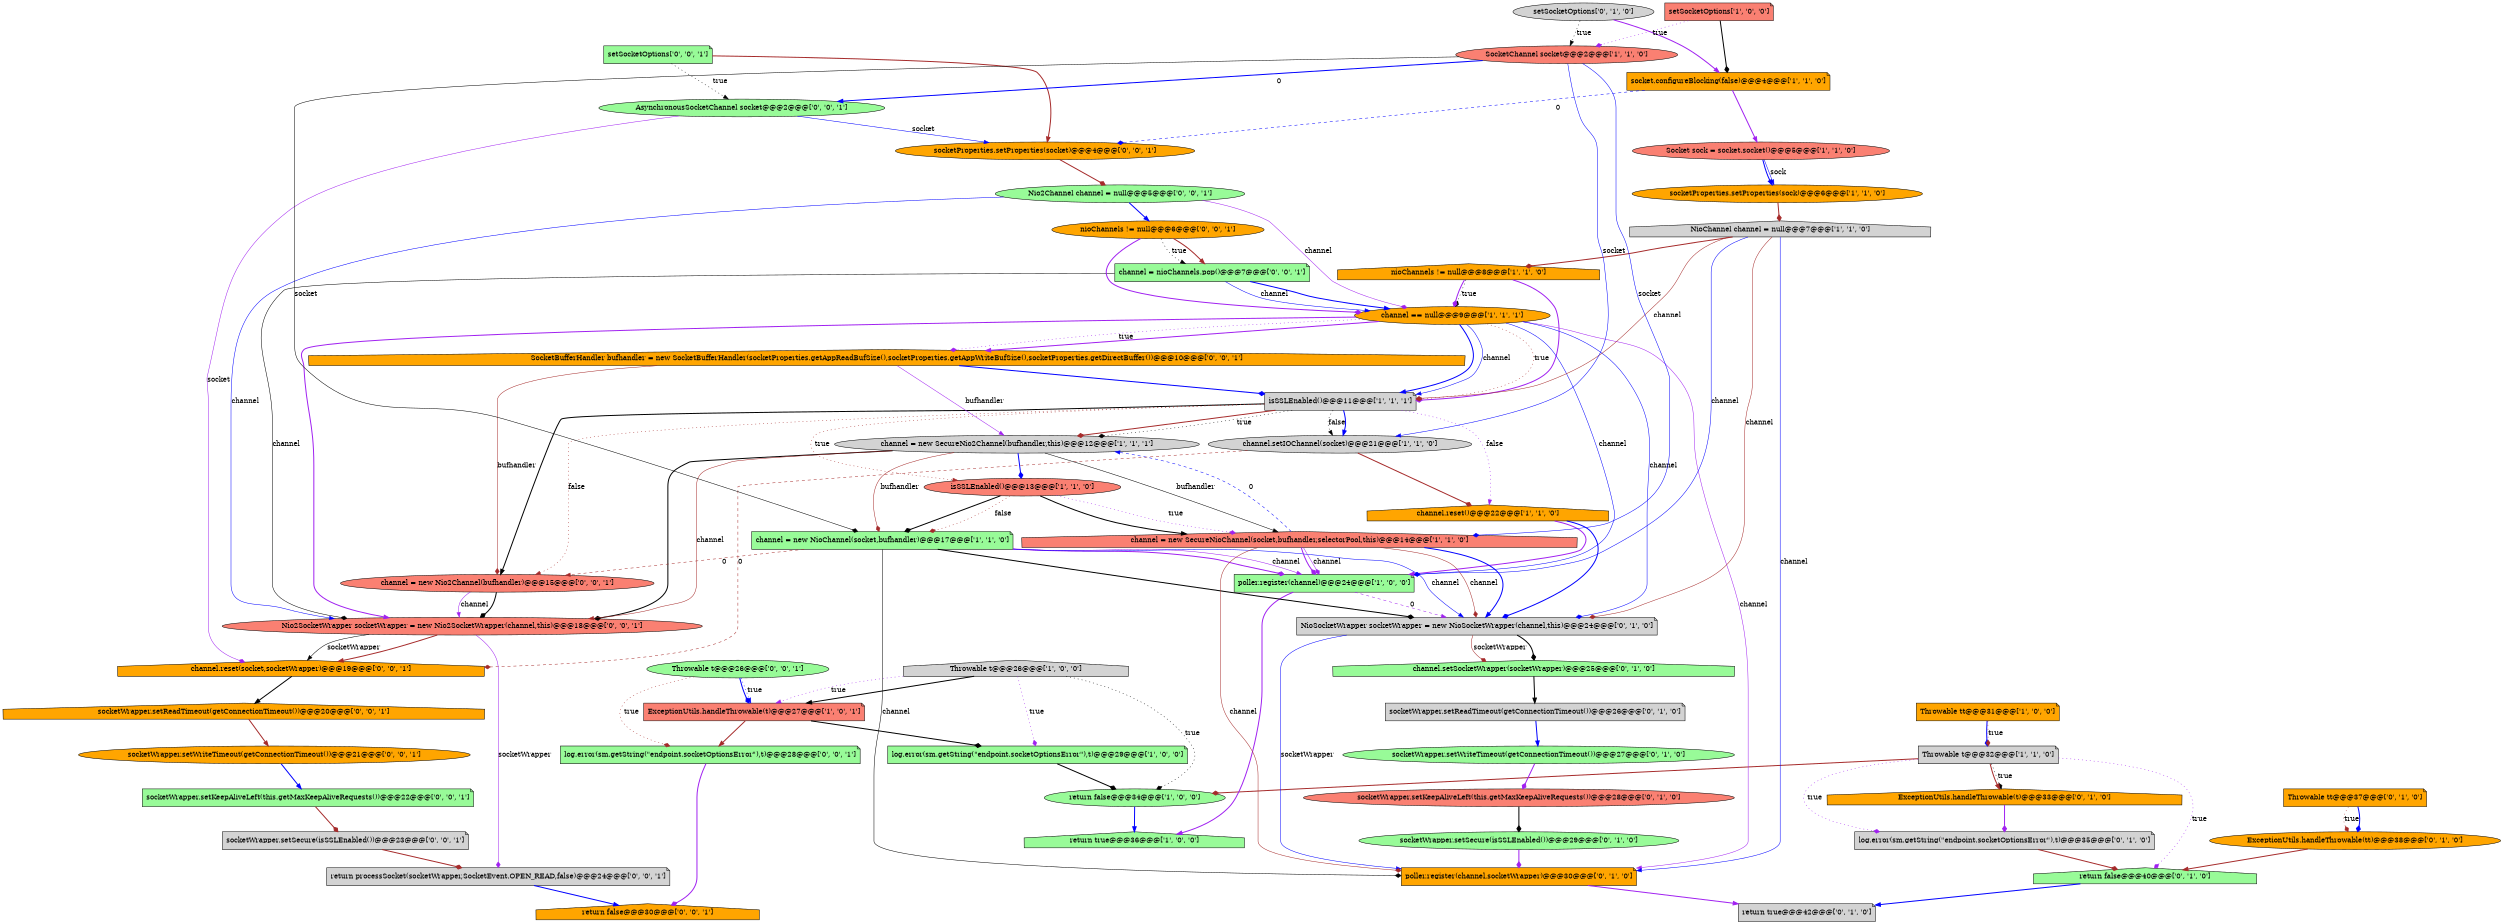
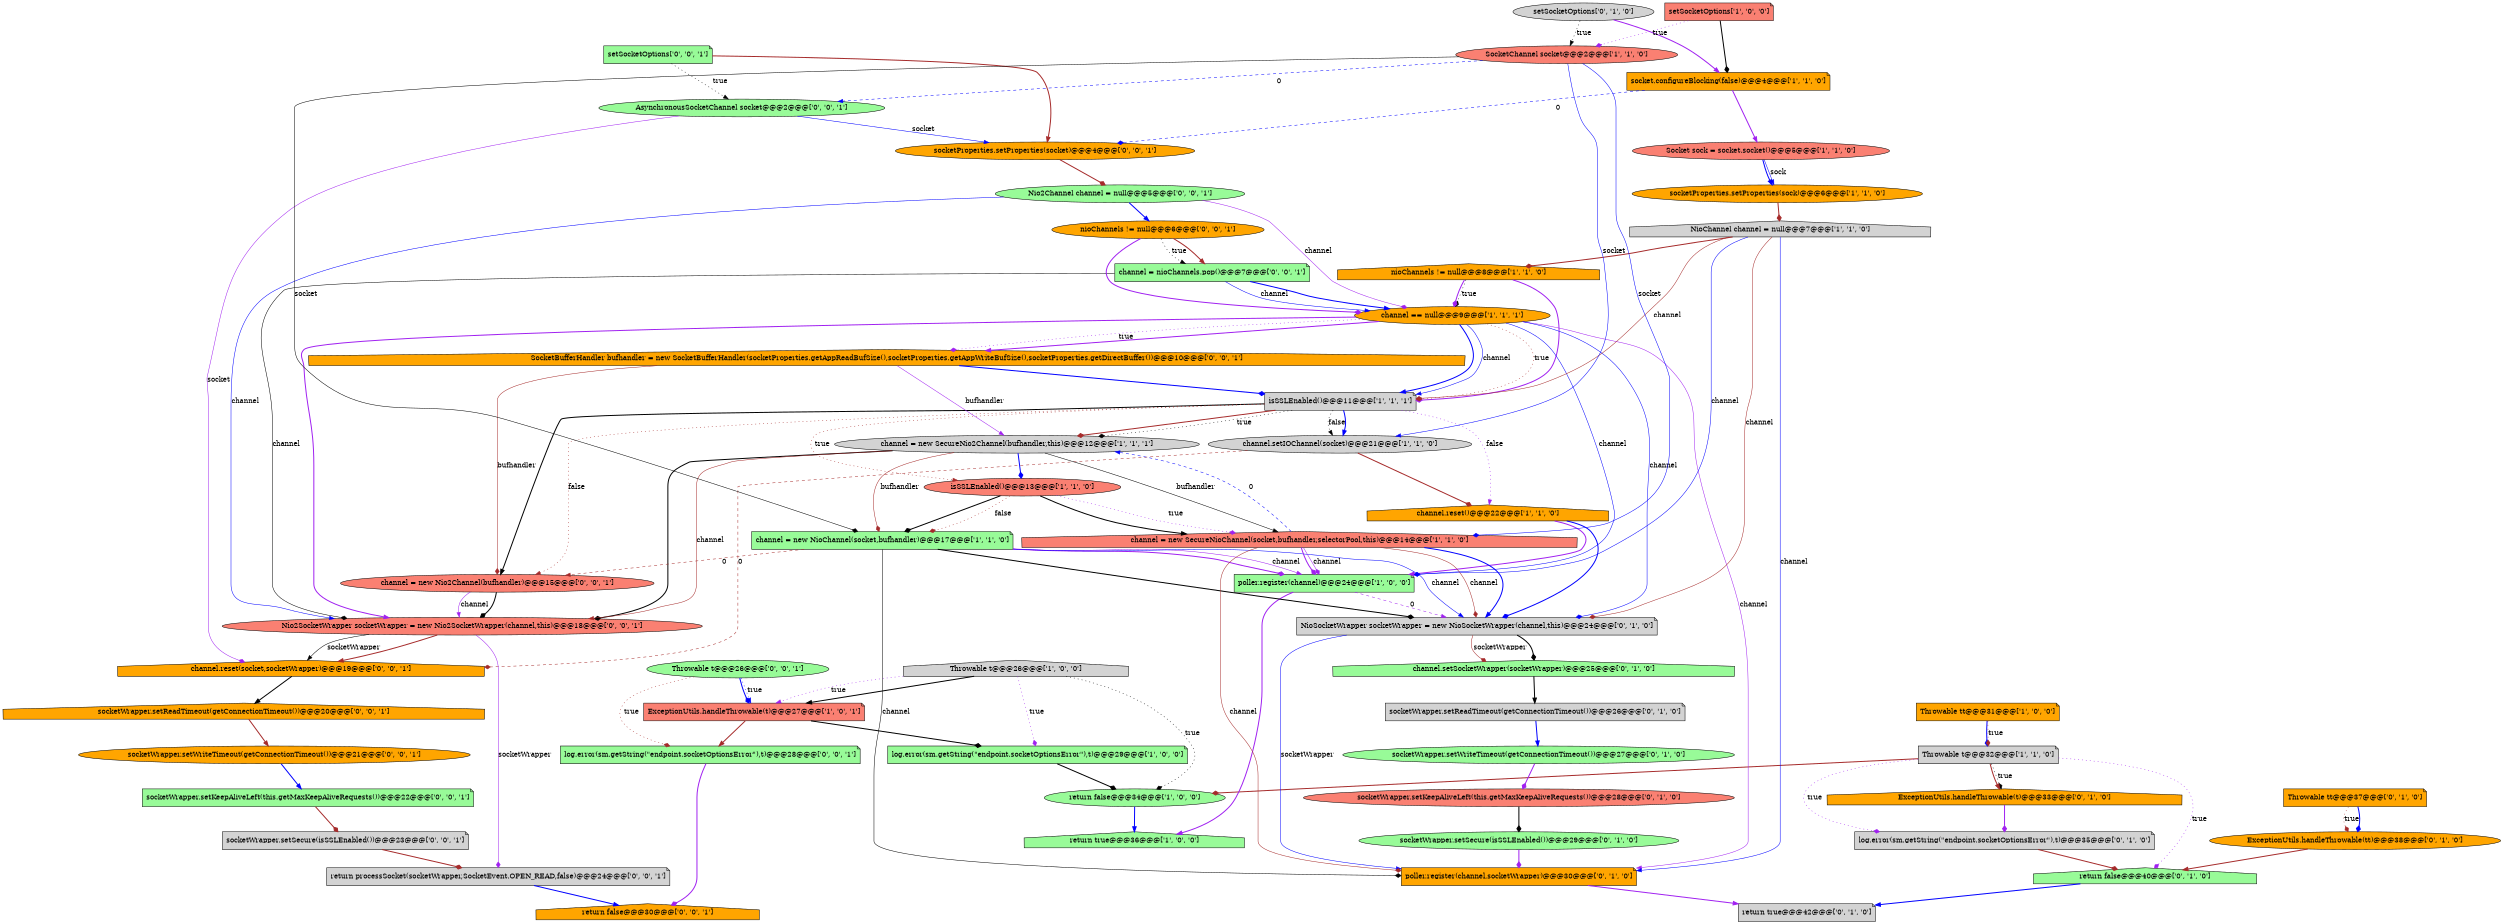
edge "SocketChannel socket@@@2@@@['1', '1', '0']" -> "AsynchronousSocketChannel socket@@@2@@@['0', '0', '1']": style bold -> dashed
